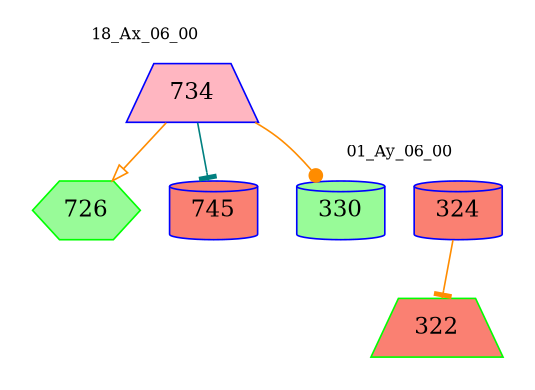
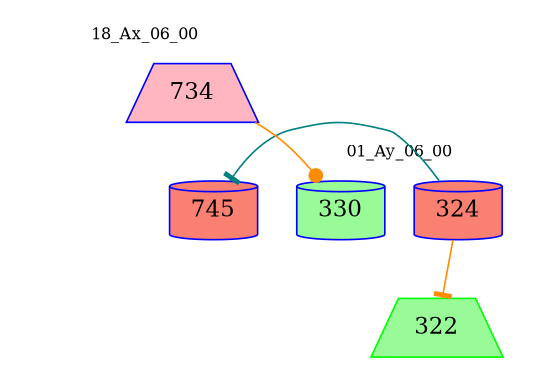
edge "734" -> "745": now "324" -> "745"
node "726": removed
node "322": fillcolor salmon -> palegreen
